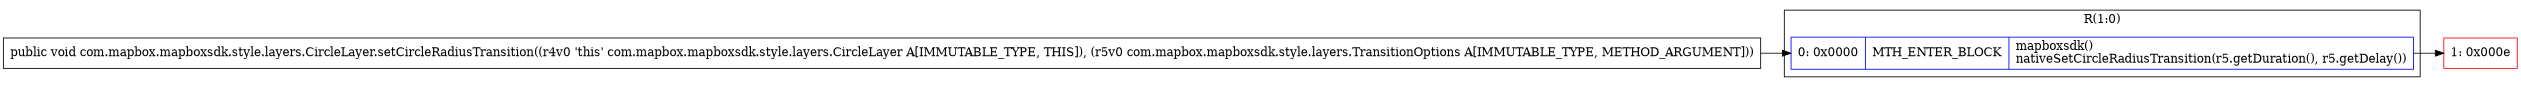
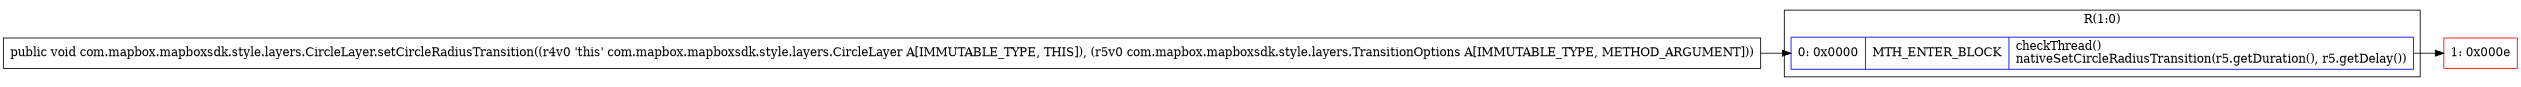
node "0: 0x0000": text "mapboxsdk()" -> "checkThread()"
